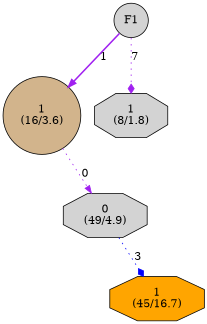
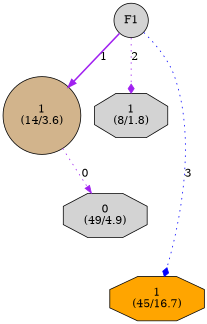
edge "F1" -> "1 (8/1.8)": label "7" -> "2"
node "1 (16/3.6)": label "1 (16/3.6)" -> "1 (14/3.6)"
edge "0 (49/4.9)" -> "1 (45/16.7)": now "F1" -> "1 (45/16.7)"
